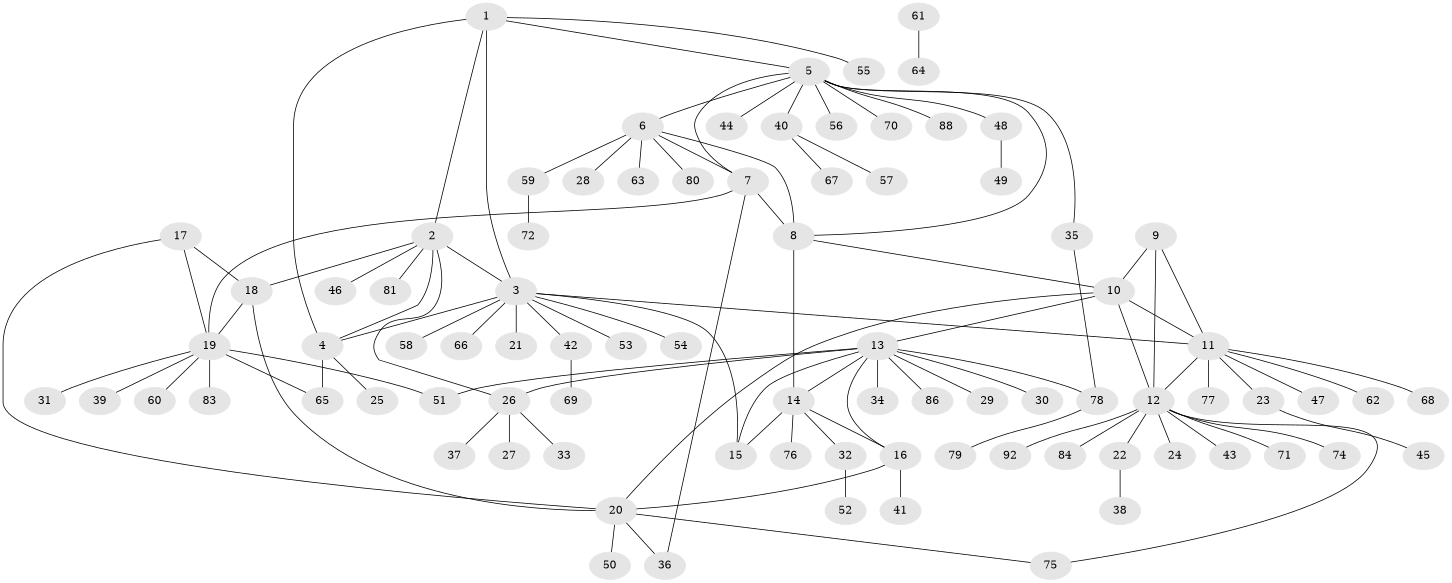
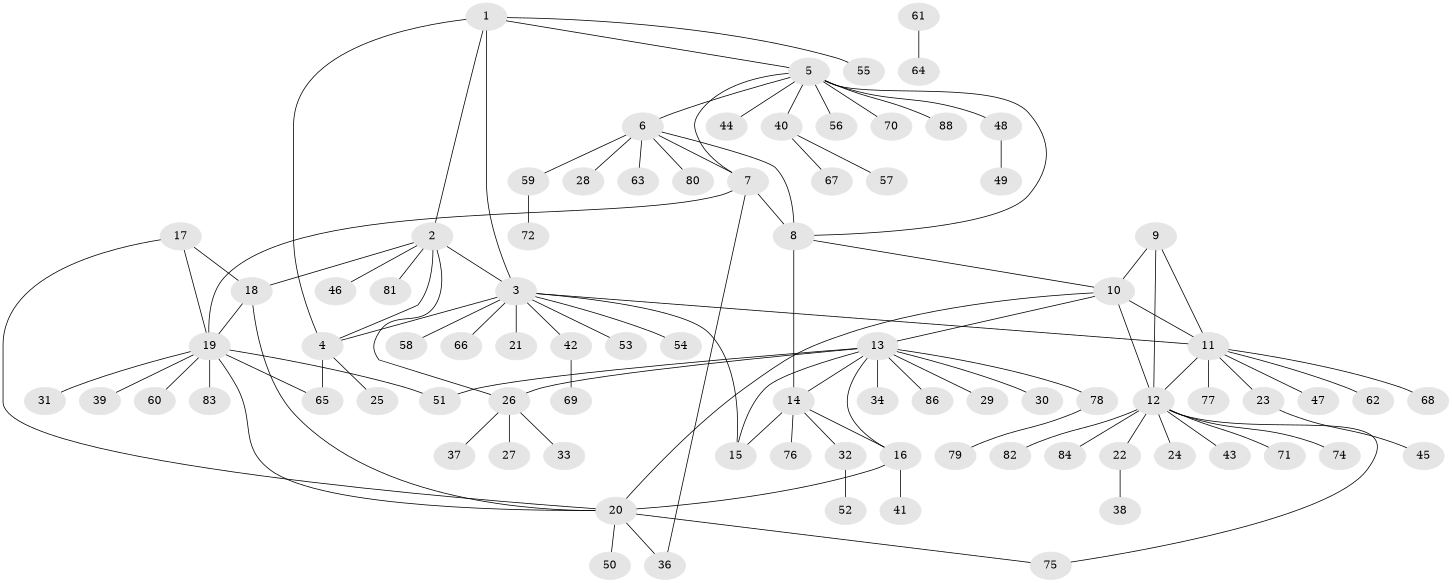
node "35": removed
node "92": label "92" -> "82"
edge "19" -- "20": added
